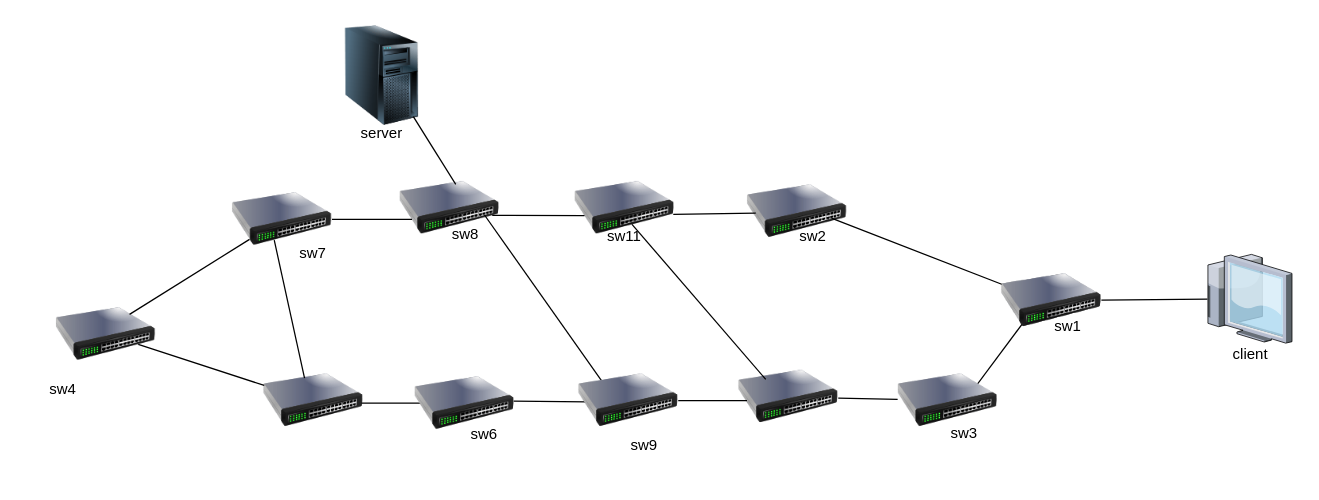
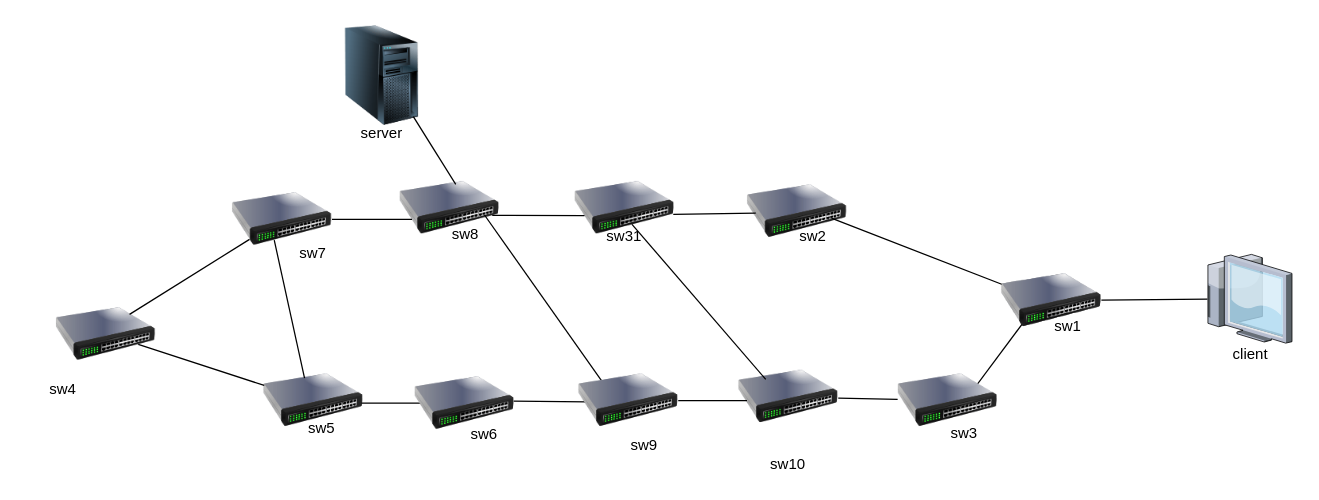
node "sw11": label "sw11" -> "sw31"
node "sw5": added
node "sw10": added
